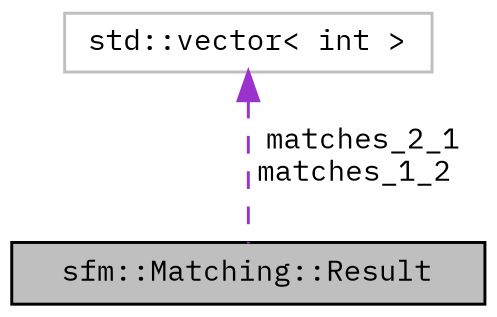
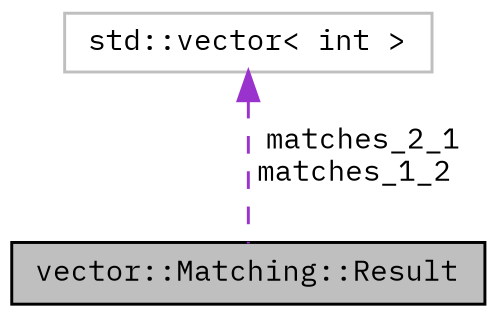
node "sfm::Matching::Result": label "sfm::Matching::Result" -> "vector::Matching::Result"
